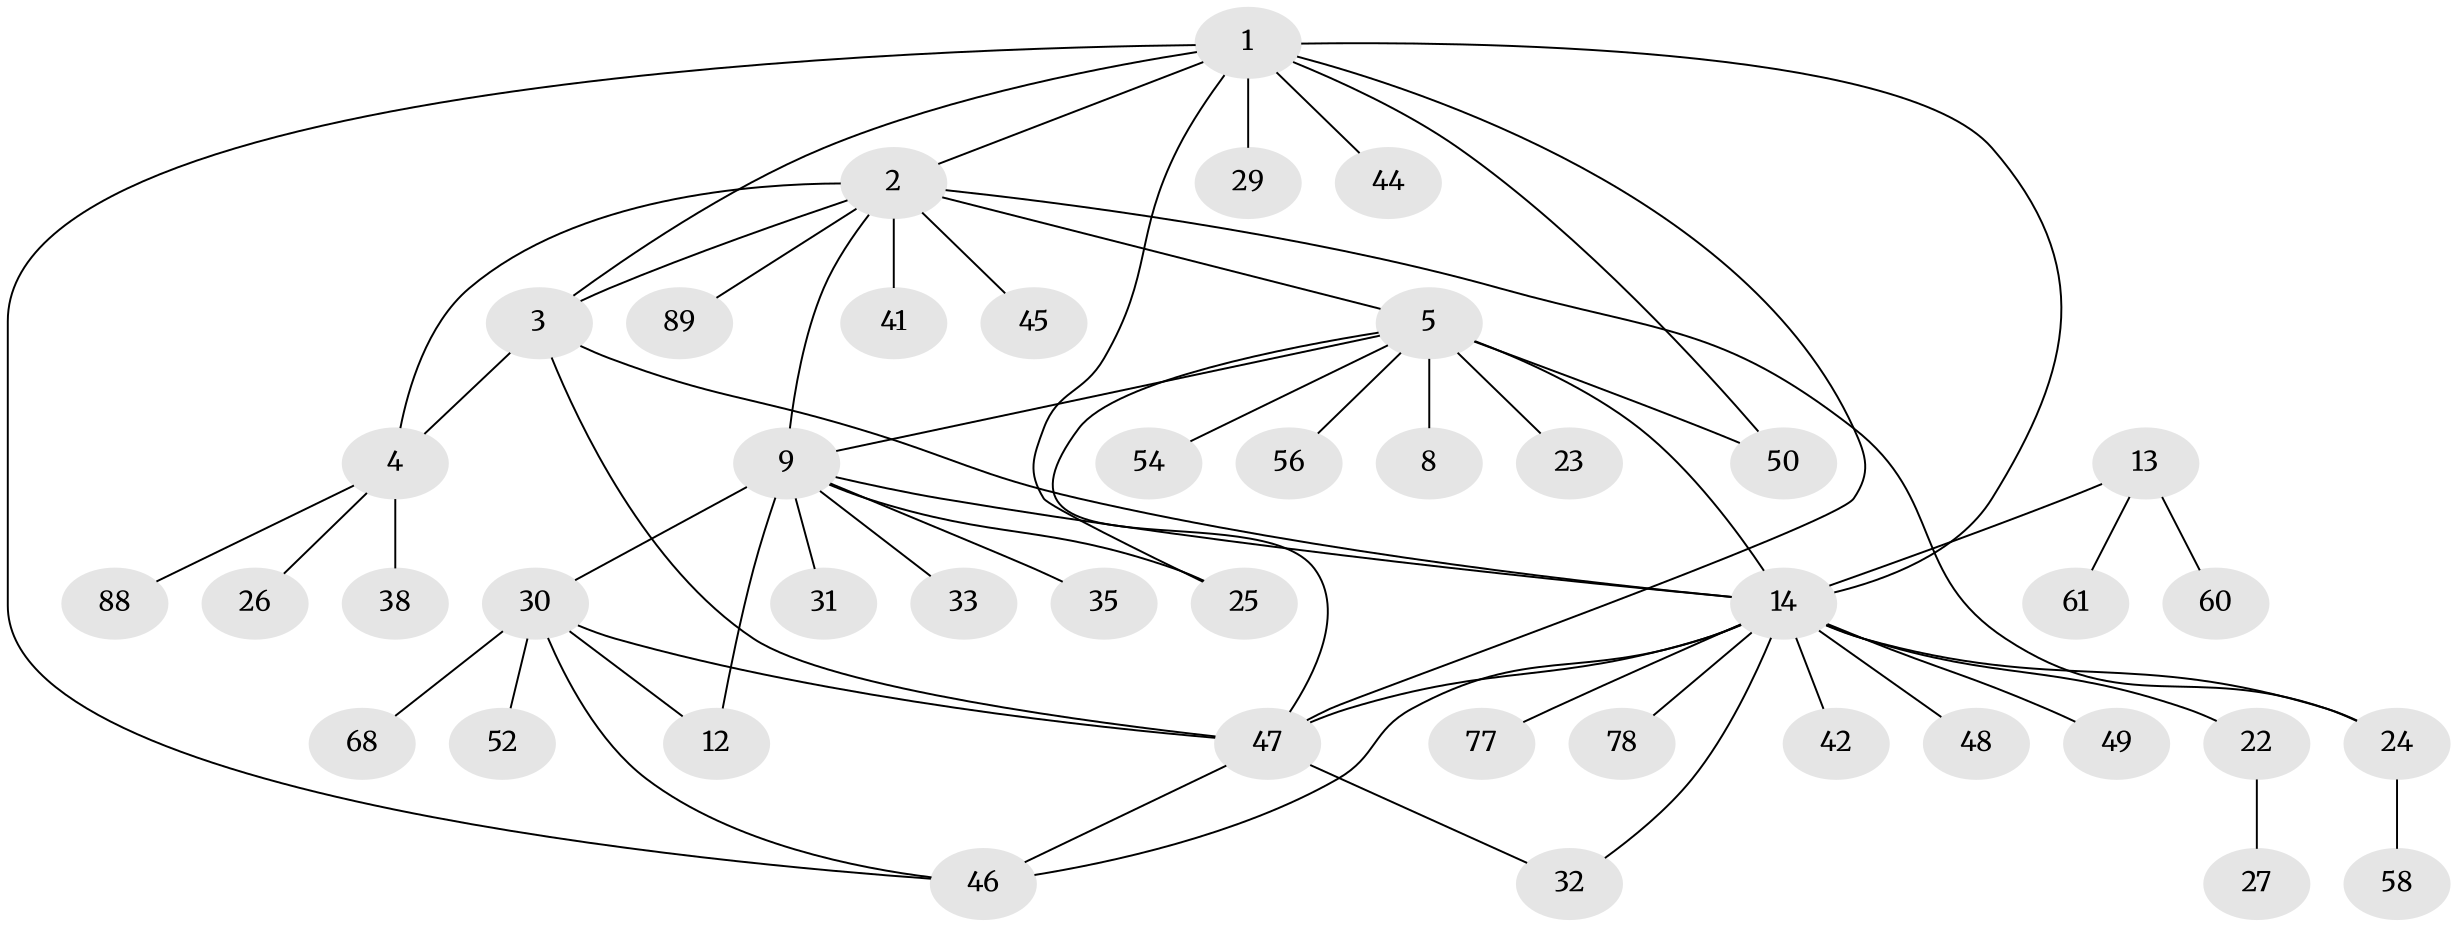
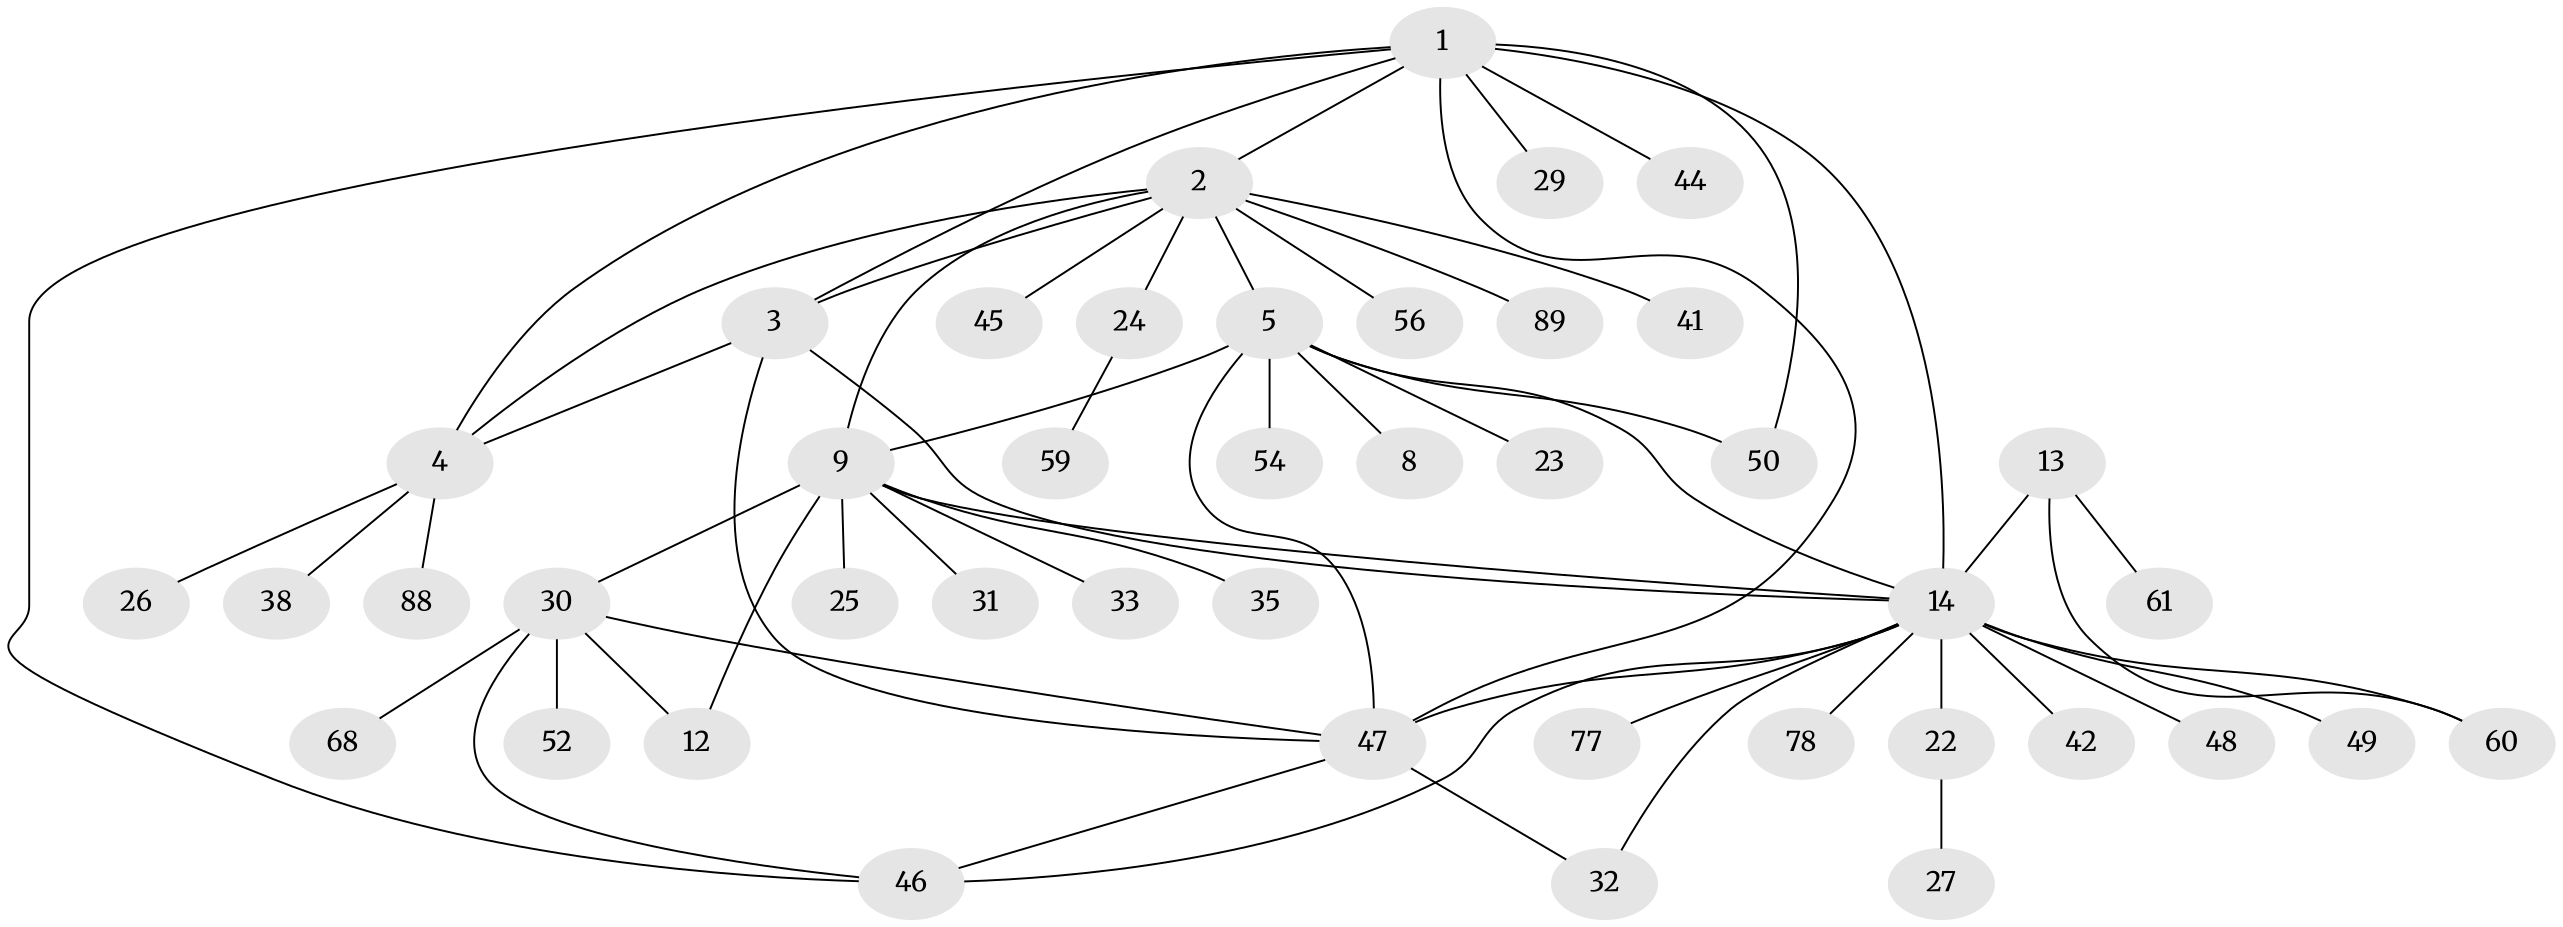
edge "1" -- "25": now "1" -- "4"
edge "5" -- "56": now "2" -- "56"
edge "14" -- "24": now "14" -- "60"
node "58": label "58" -> "59"
